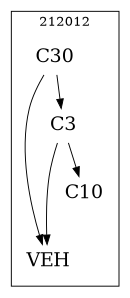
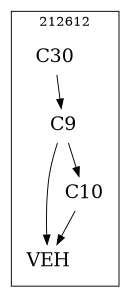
cluster "212012": label "212012" -> "212612"
node "C3": label "C3" -> "C9"
edge "C30" -> "VEH": now "C10" -> "VEH"
